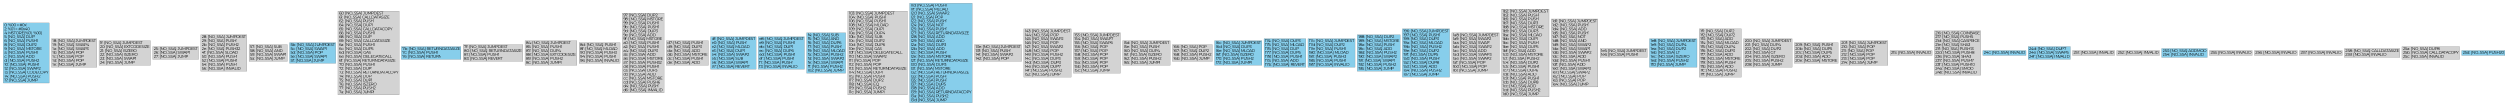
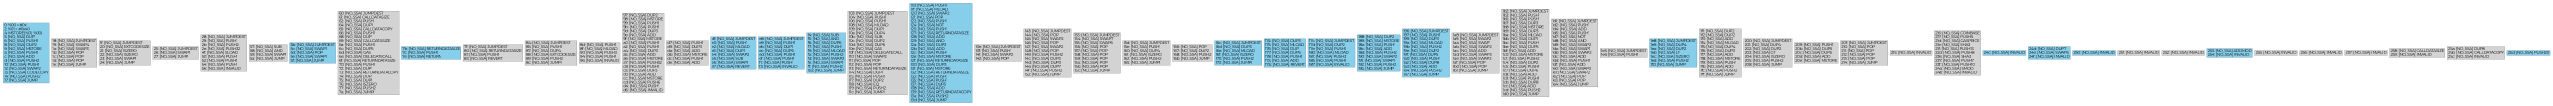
node "250: [NO_SSA] INVALID": added
